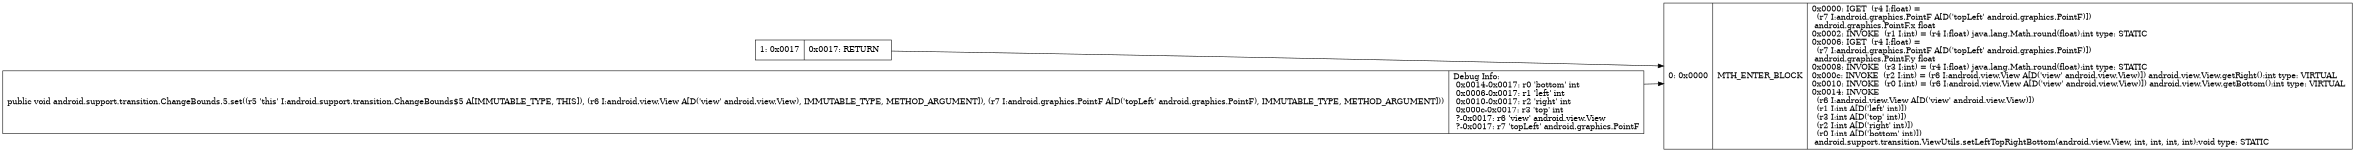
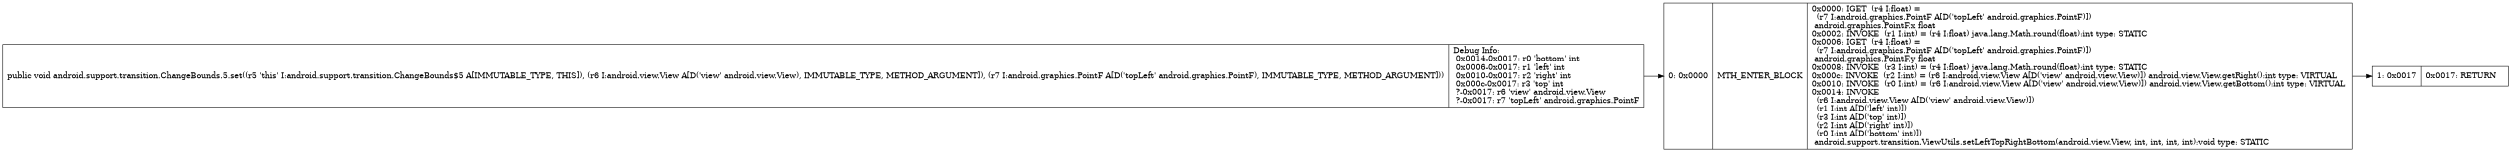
edge "1: 0x0017" -> "0: 0x0000": reversed
